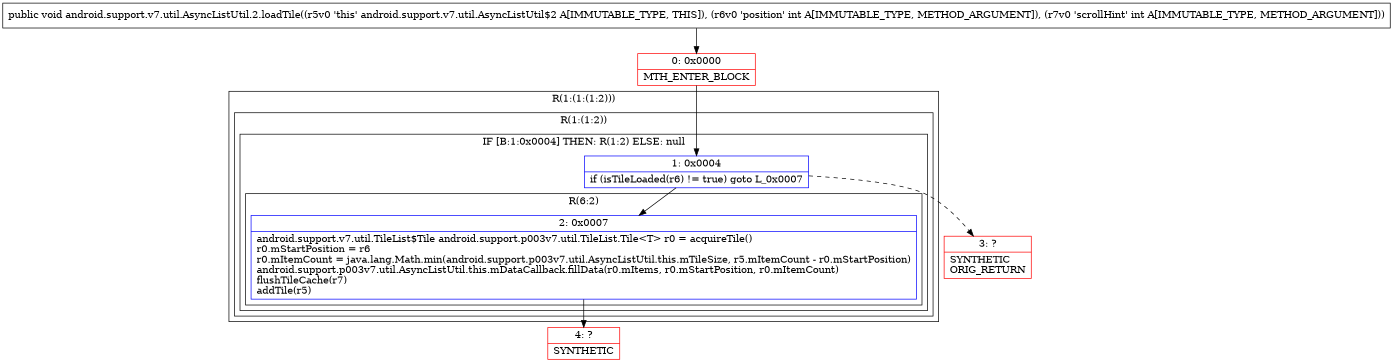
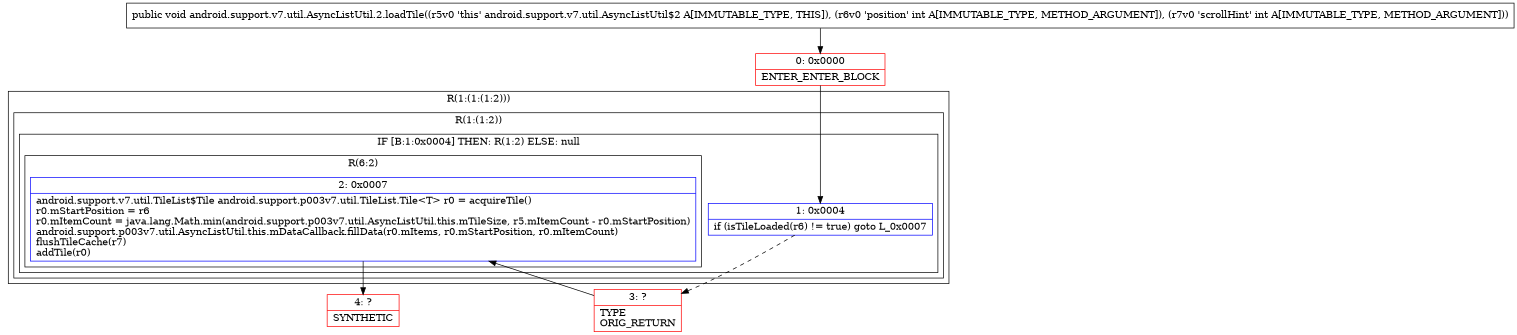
node "0: 0x0000": text "MTH_ENTER_BLOCK" -> "ENTER_ENTER_BLOCK"
edge "1: 0x0004" -> "2: 0x0007": now "3: ?" -> "2: 0x0007"
node "3: ?": text "SYNTHETIC" -> "TYPE"
node "2: 0x0007": text "addTile(r5)" -> "addTile(r0)"
